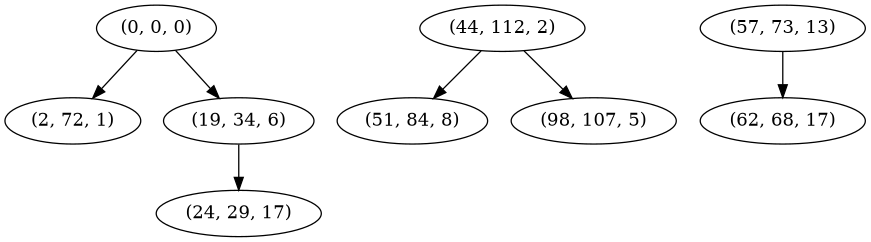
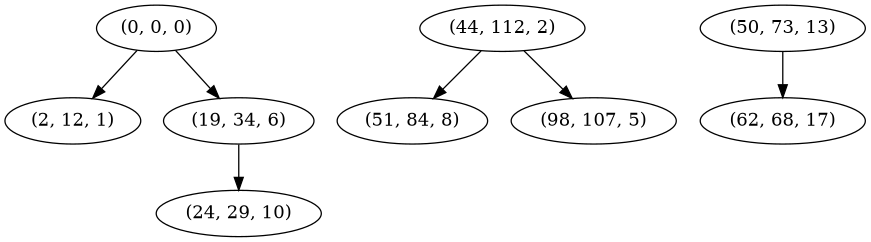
node "(57, 73, 13)": label "(57, 73, 13)" -> "(50, 73, 13)"
node "(2, 72, 1)": label "(2, 72, 1)" -> "(2, 12, 1)"
node "(24, 29, 17)": label "(24, 29, 17)" -> "(24, 29, 10)"
